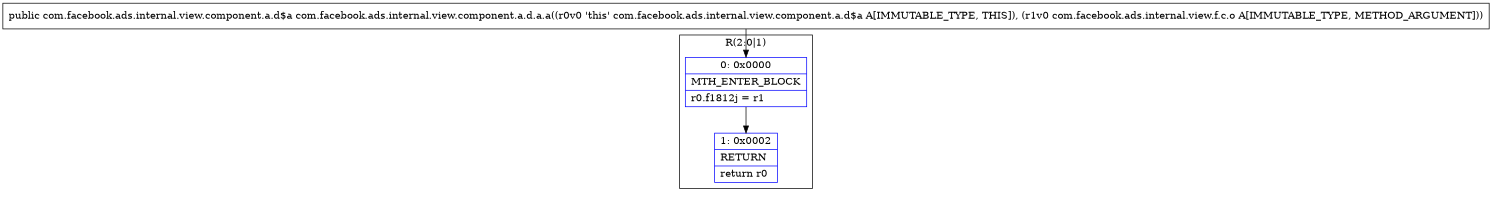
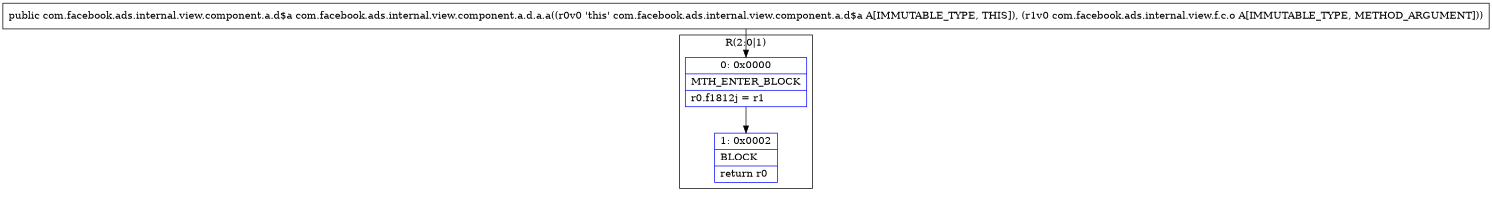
node "1: 0x0002": text "RETURN" -> "BLOCK"
